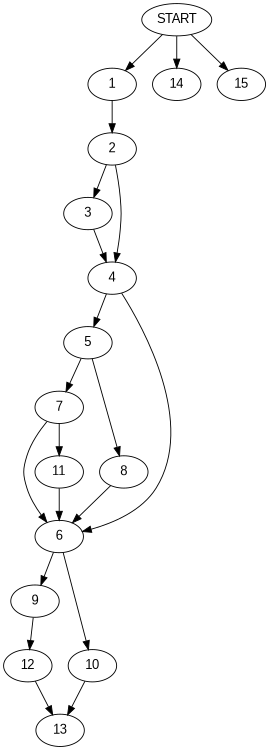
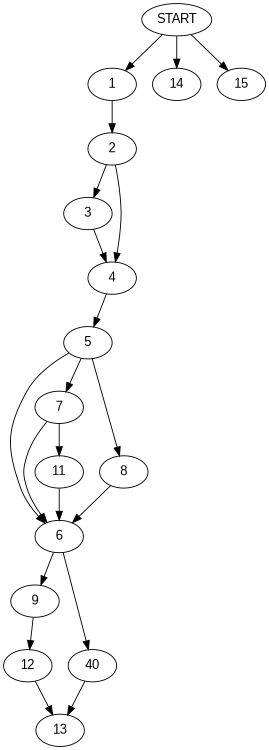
edge "4" -> "6": now "5" -> "6"
node "10": label "10" -> "40"
